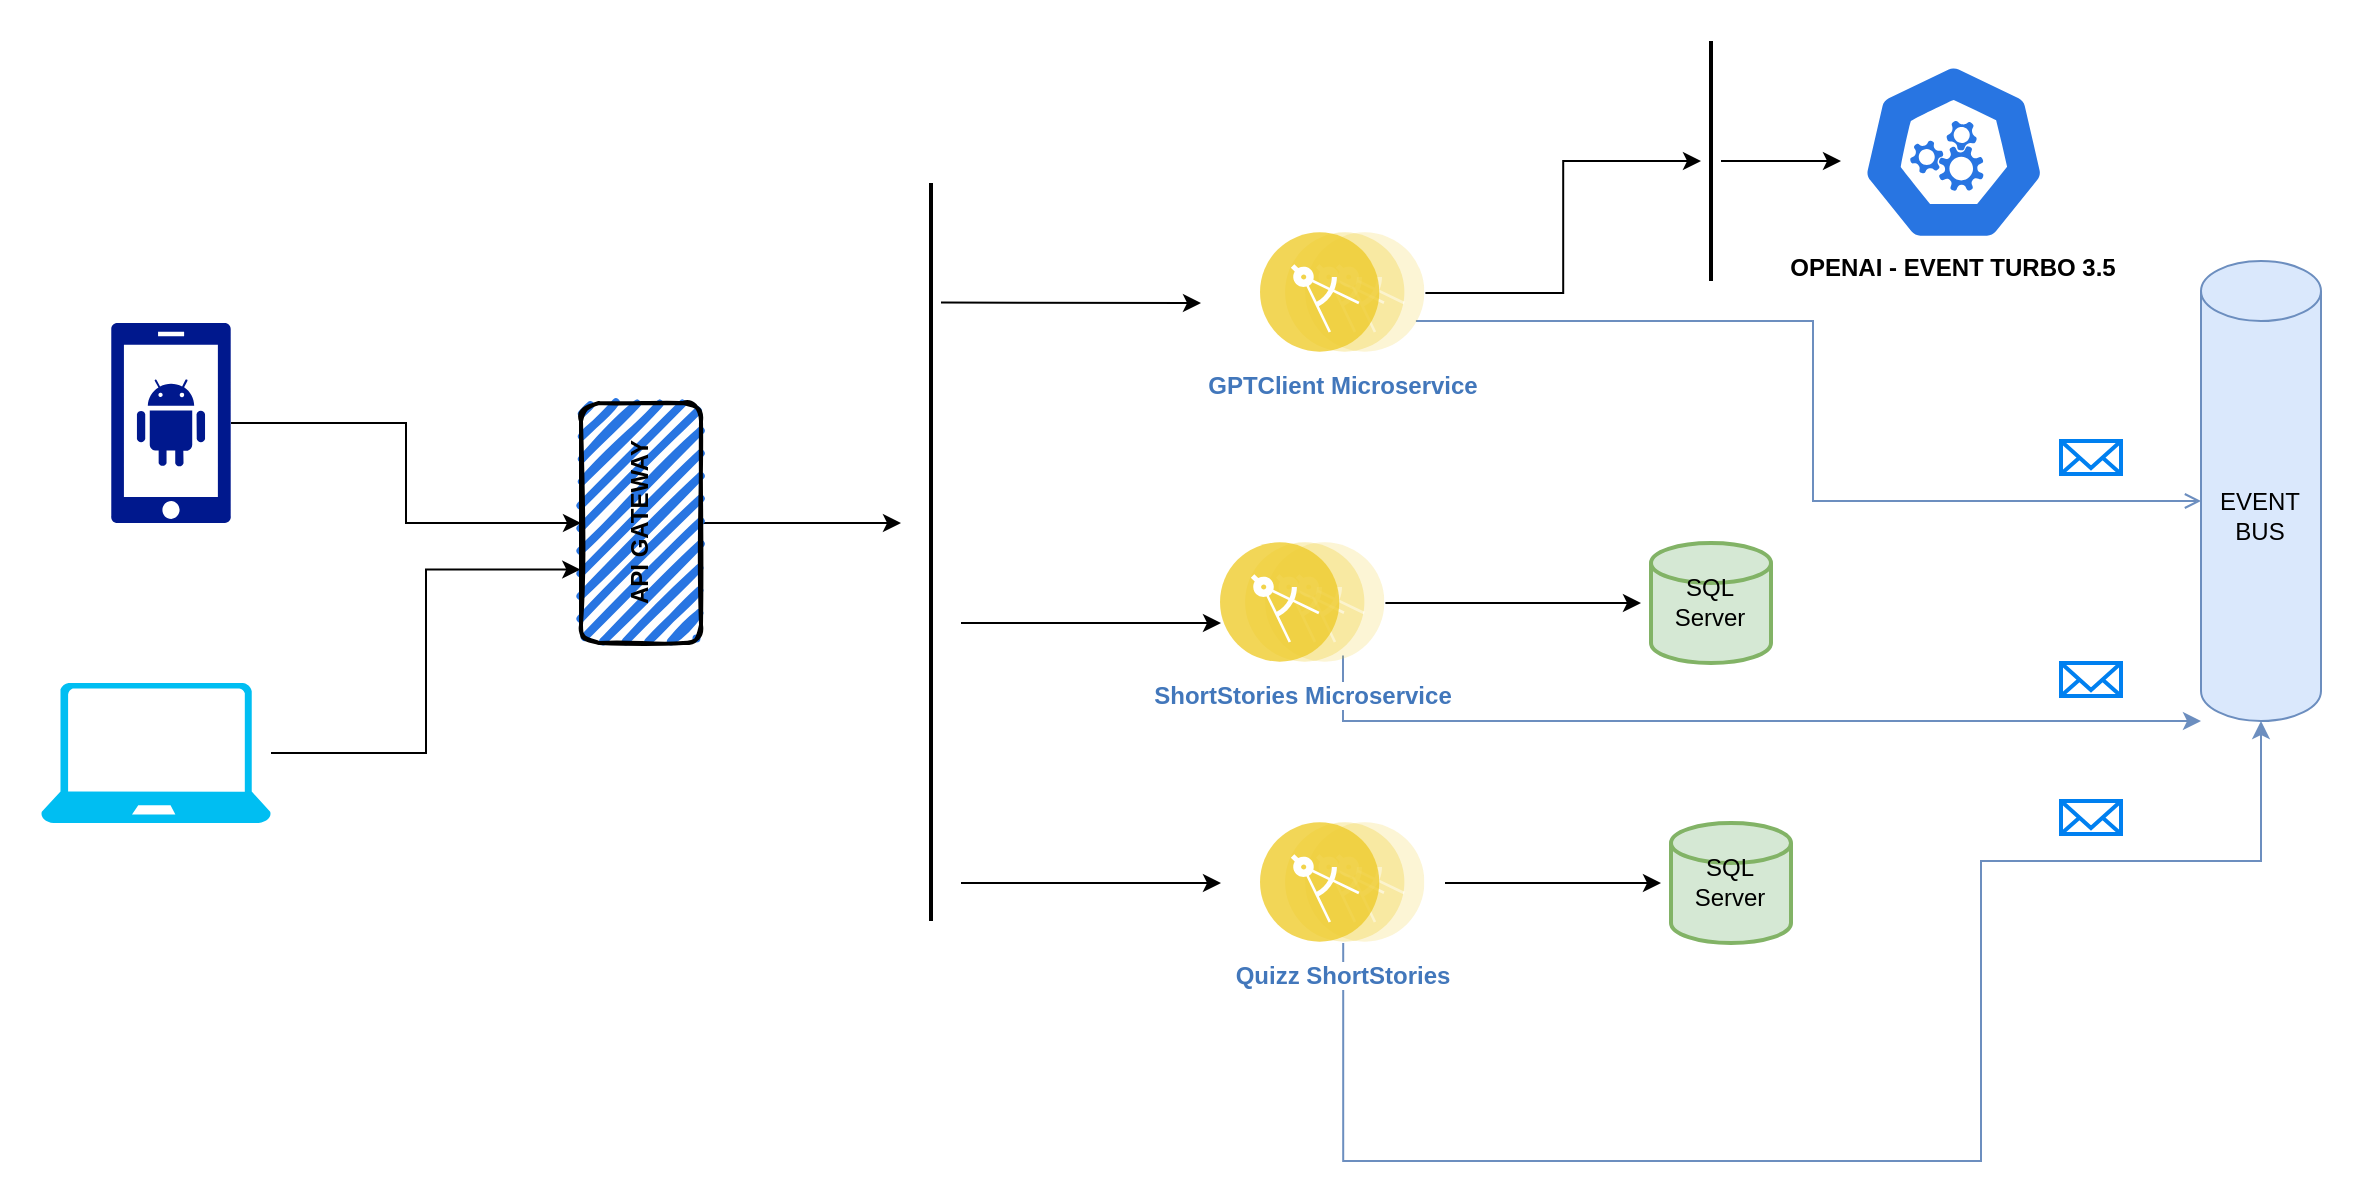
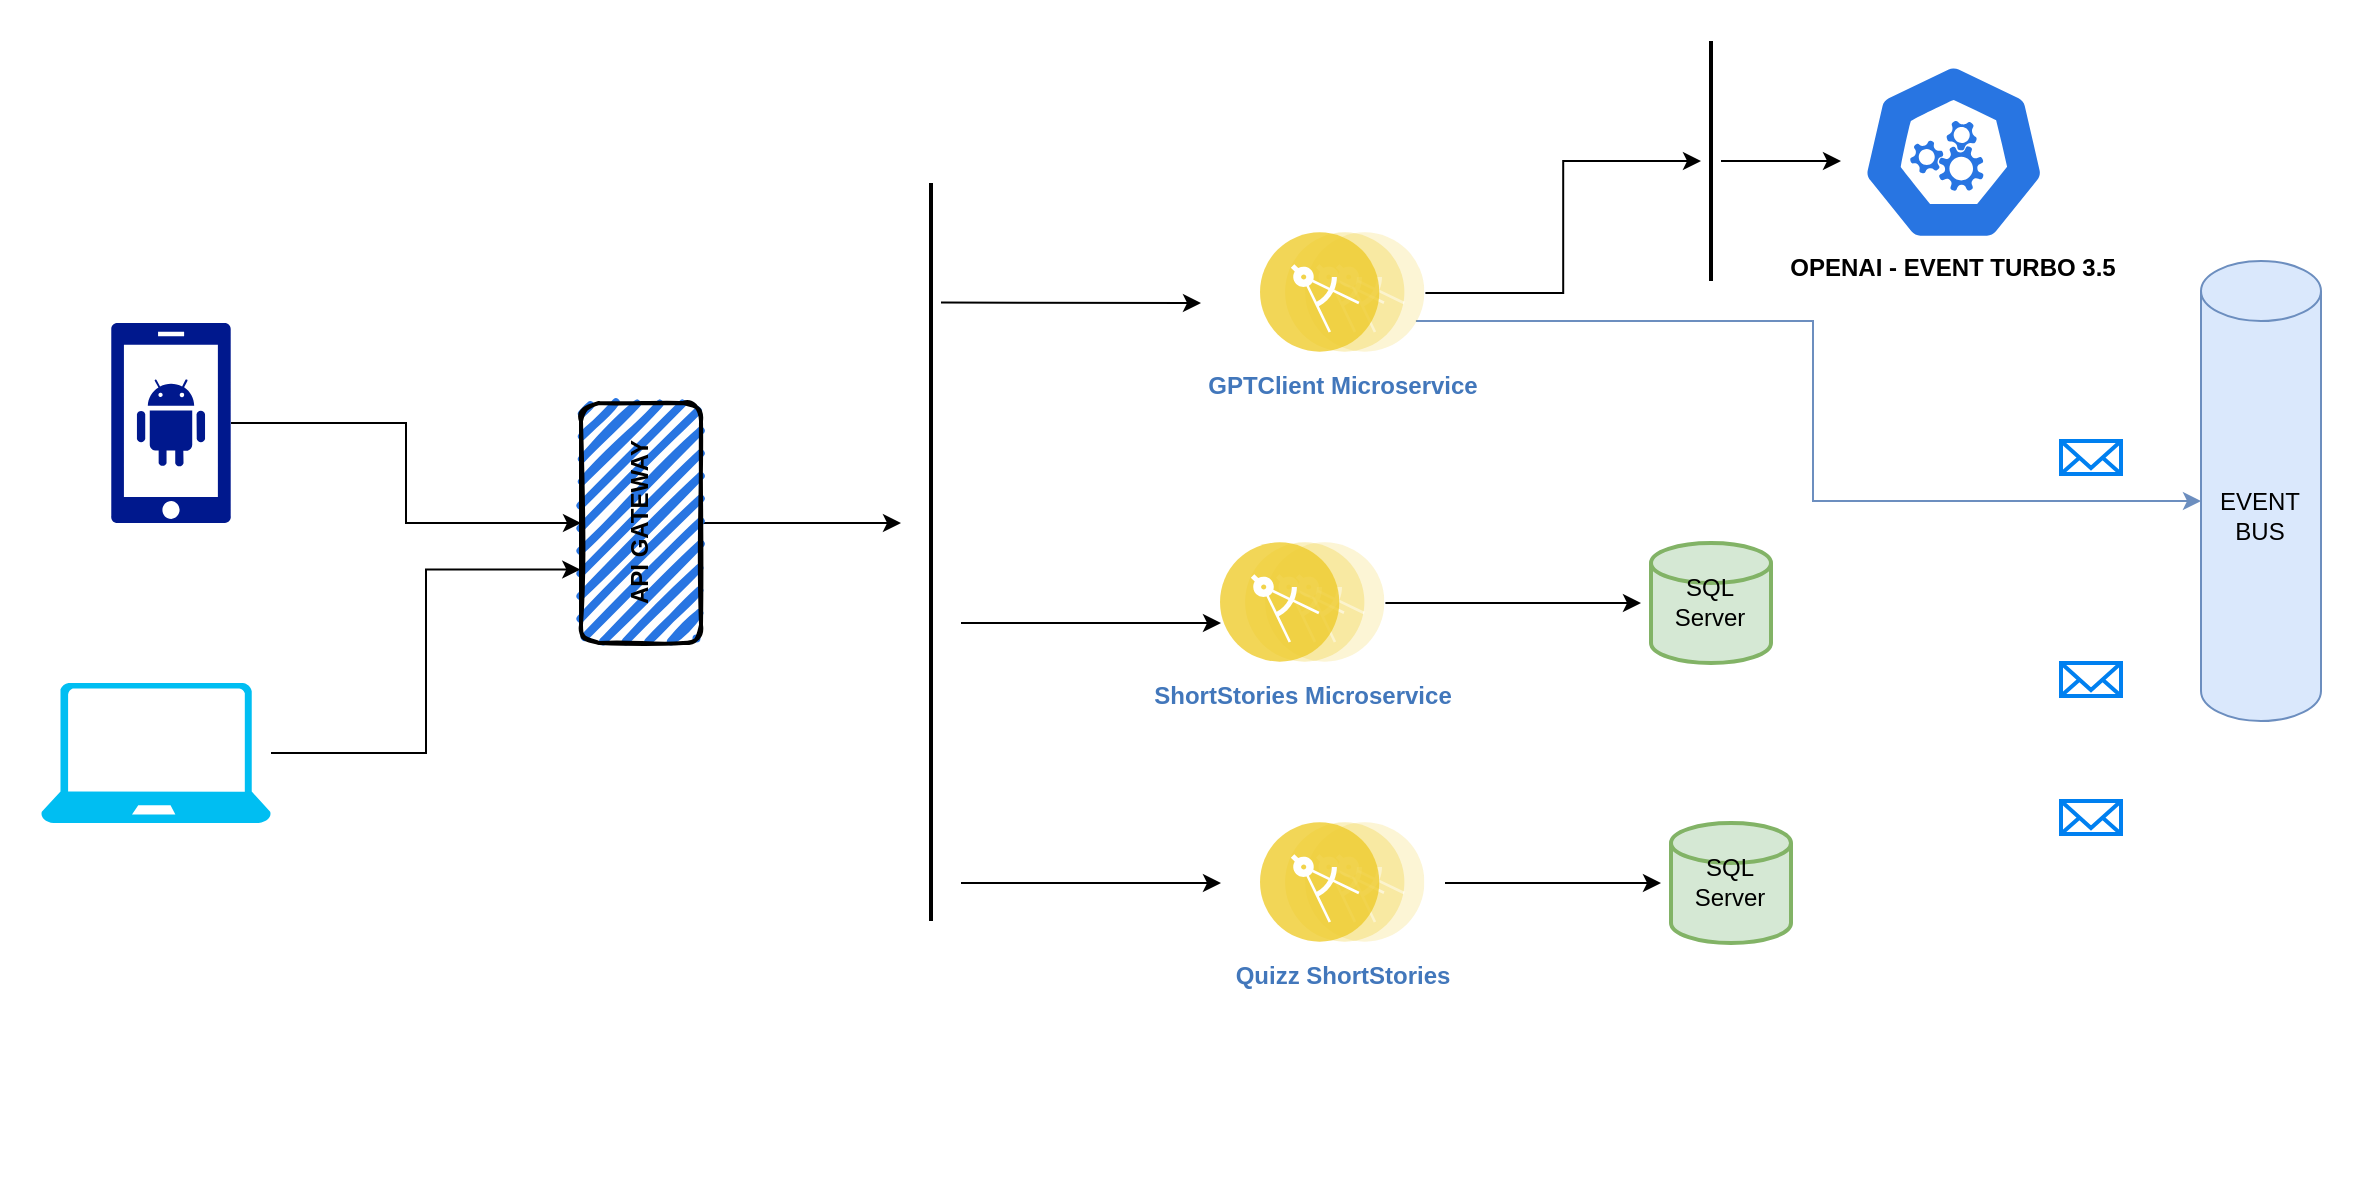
edge "GPTClient Microservice" -> "EVENT BUS": arrowhead open -> classic
edge "ShortStories Microservice" -> "EVENT BUS": removed
edge "Quizz ShortStories" -> "EVENT BUS": removed
